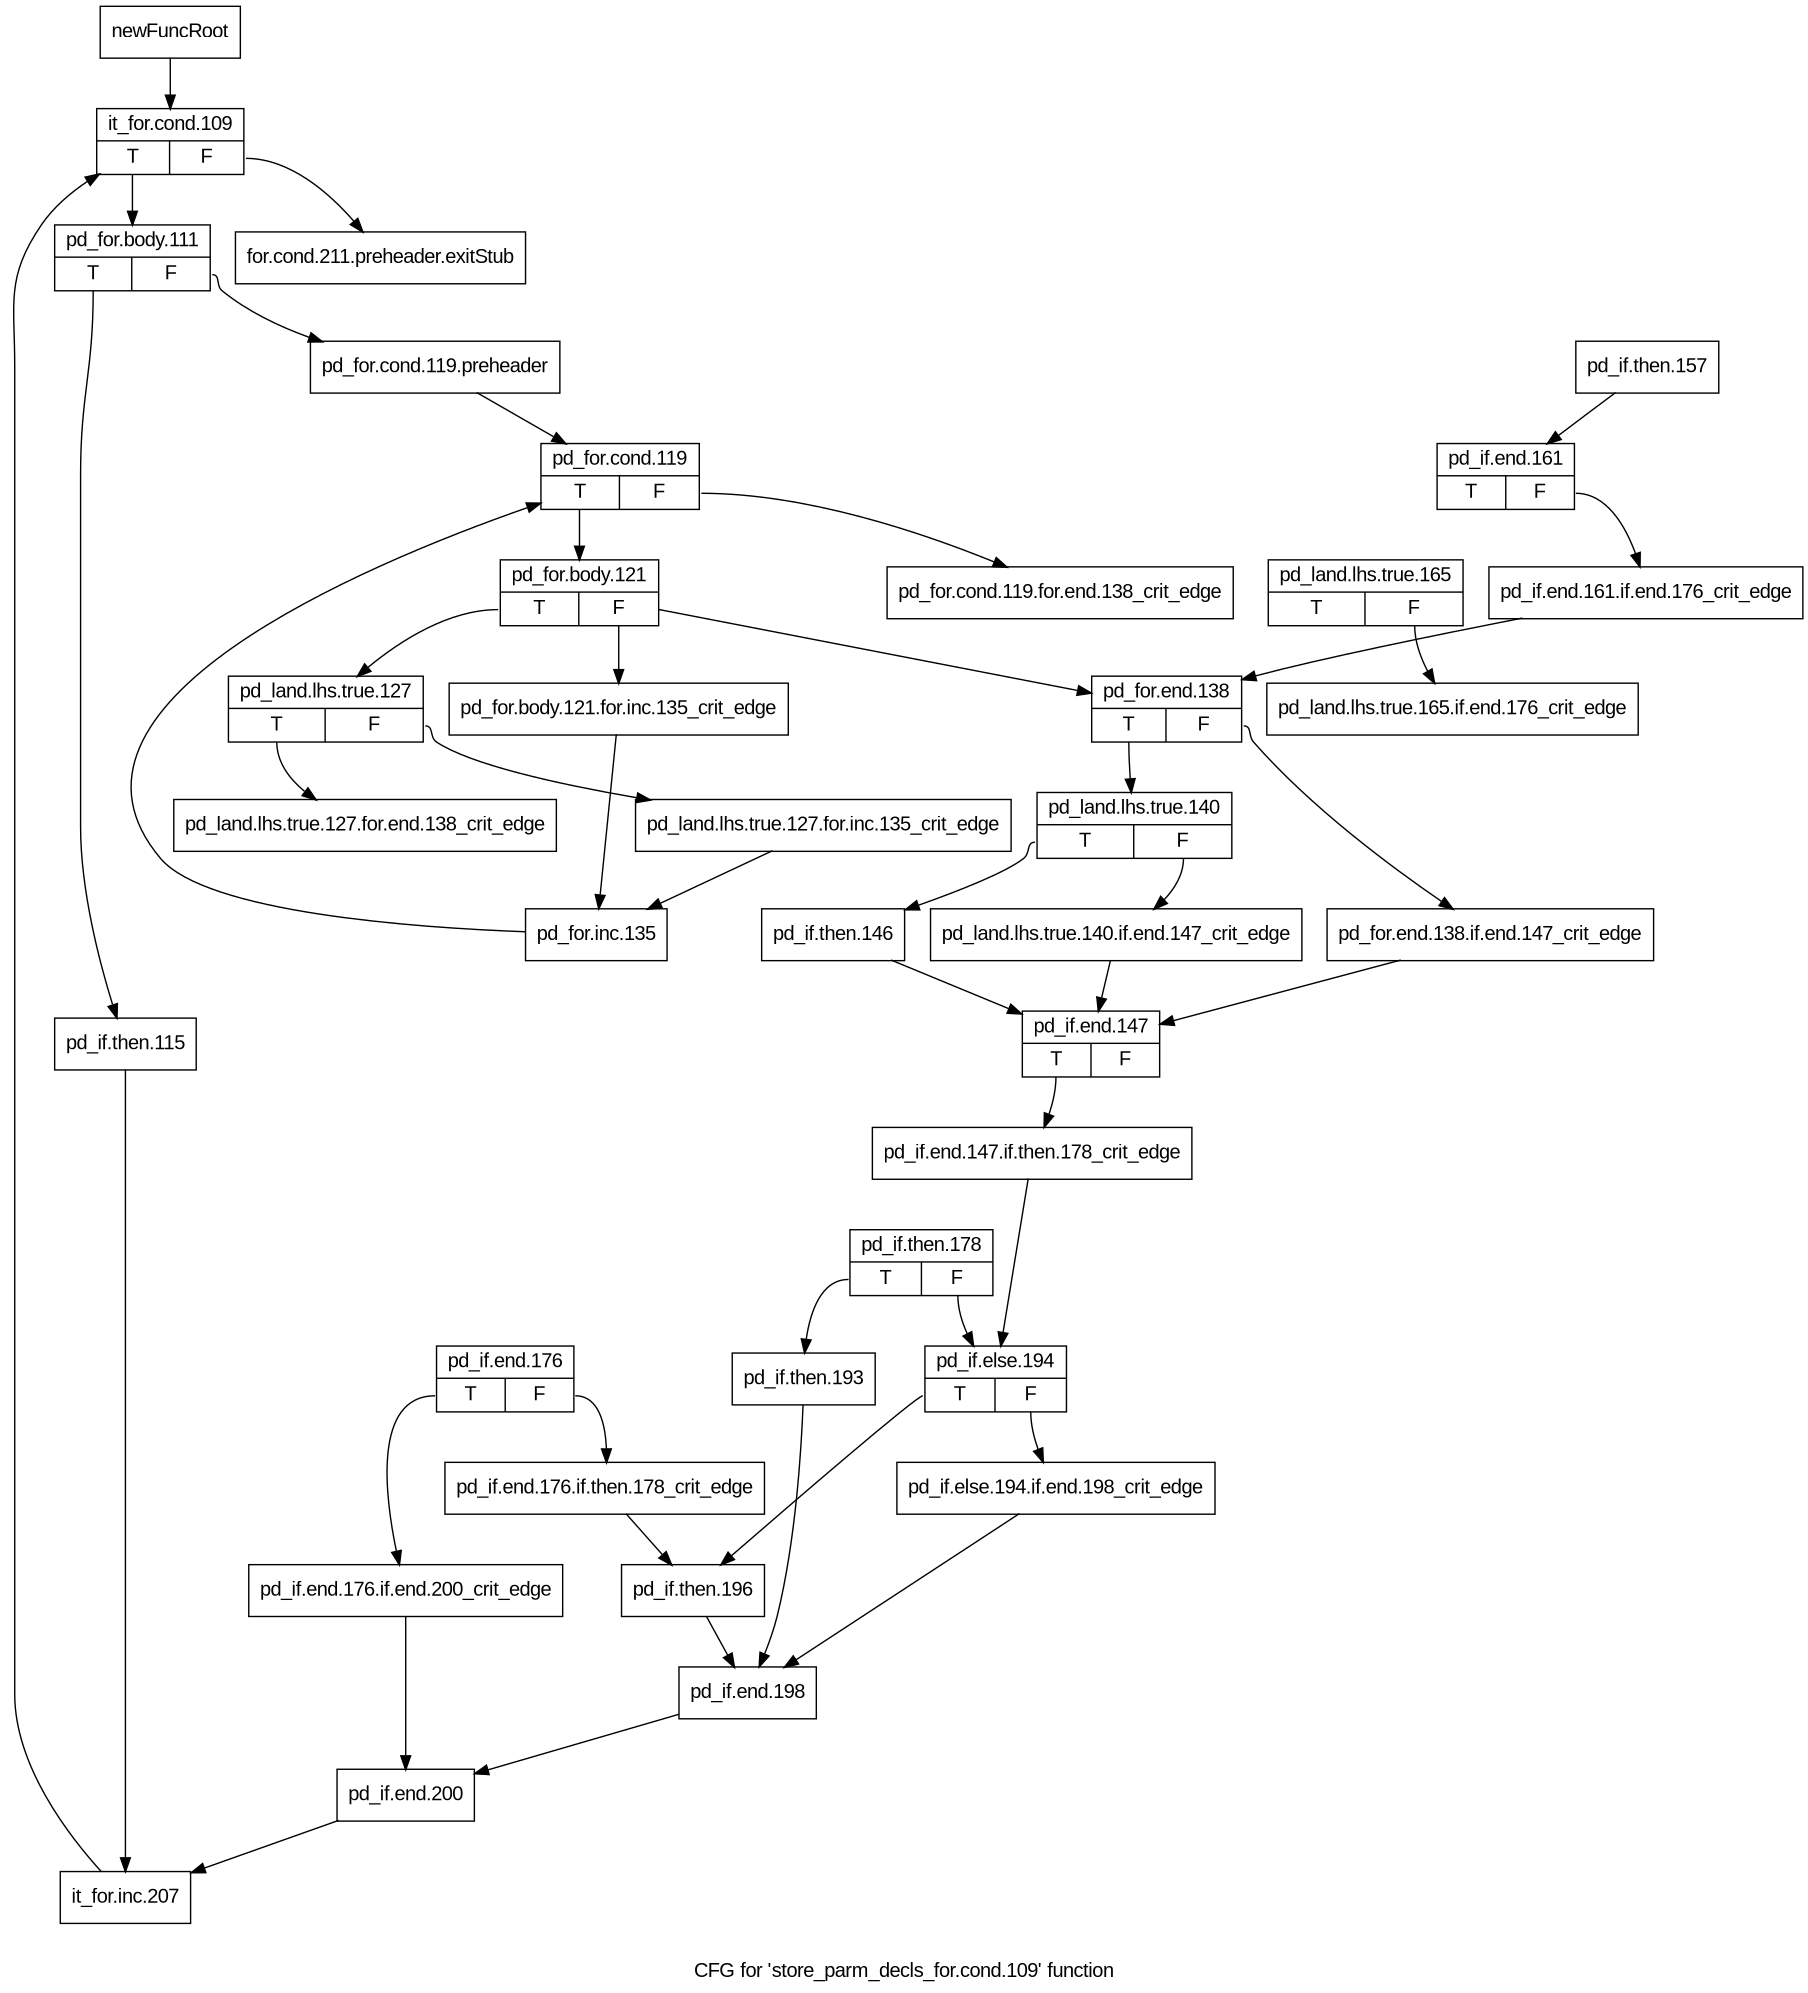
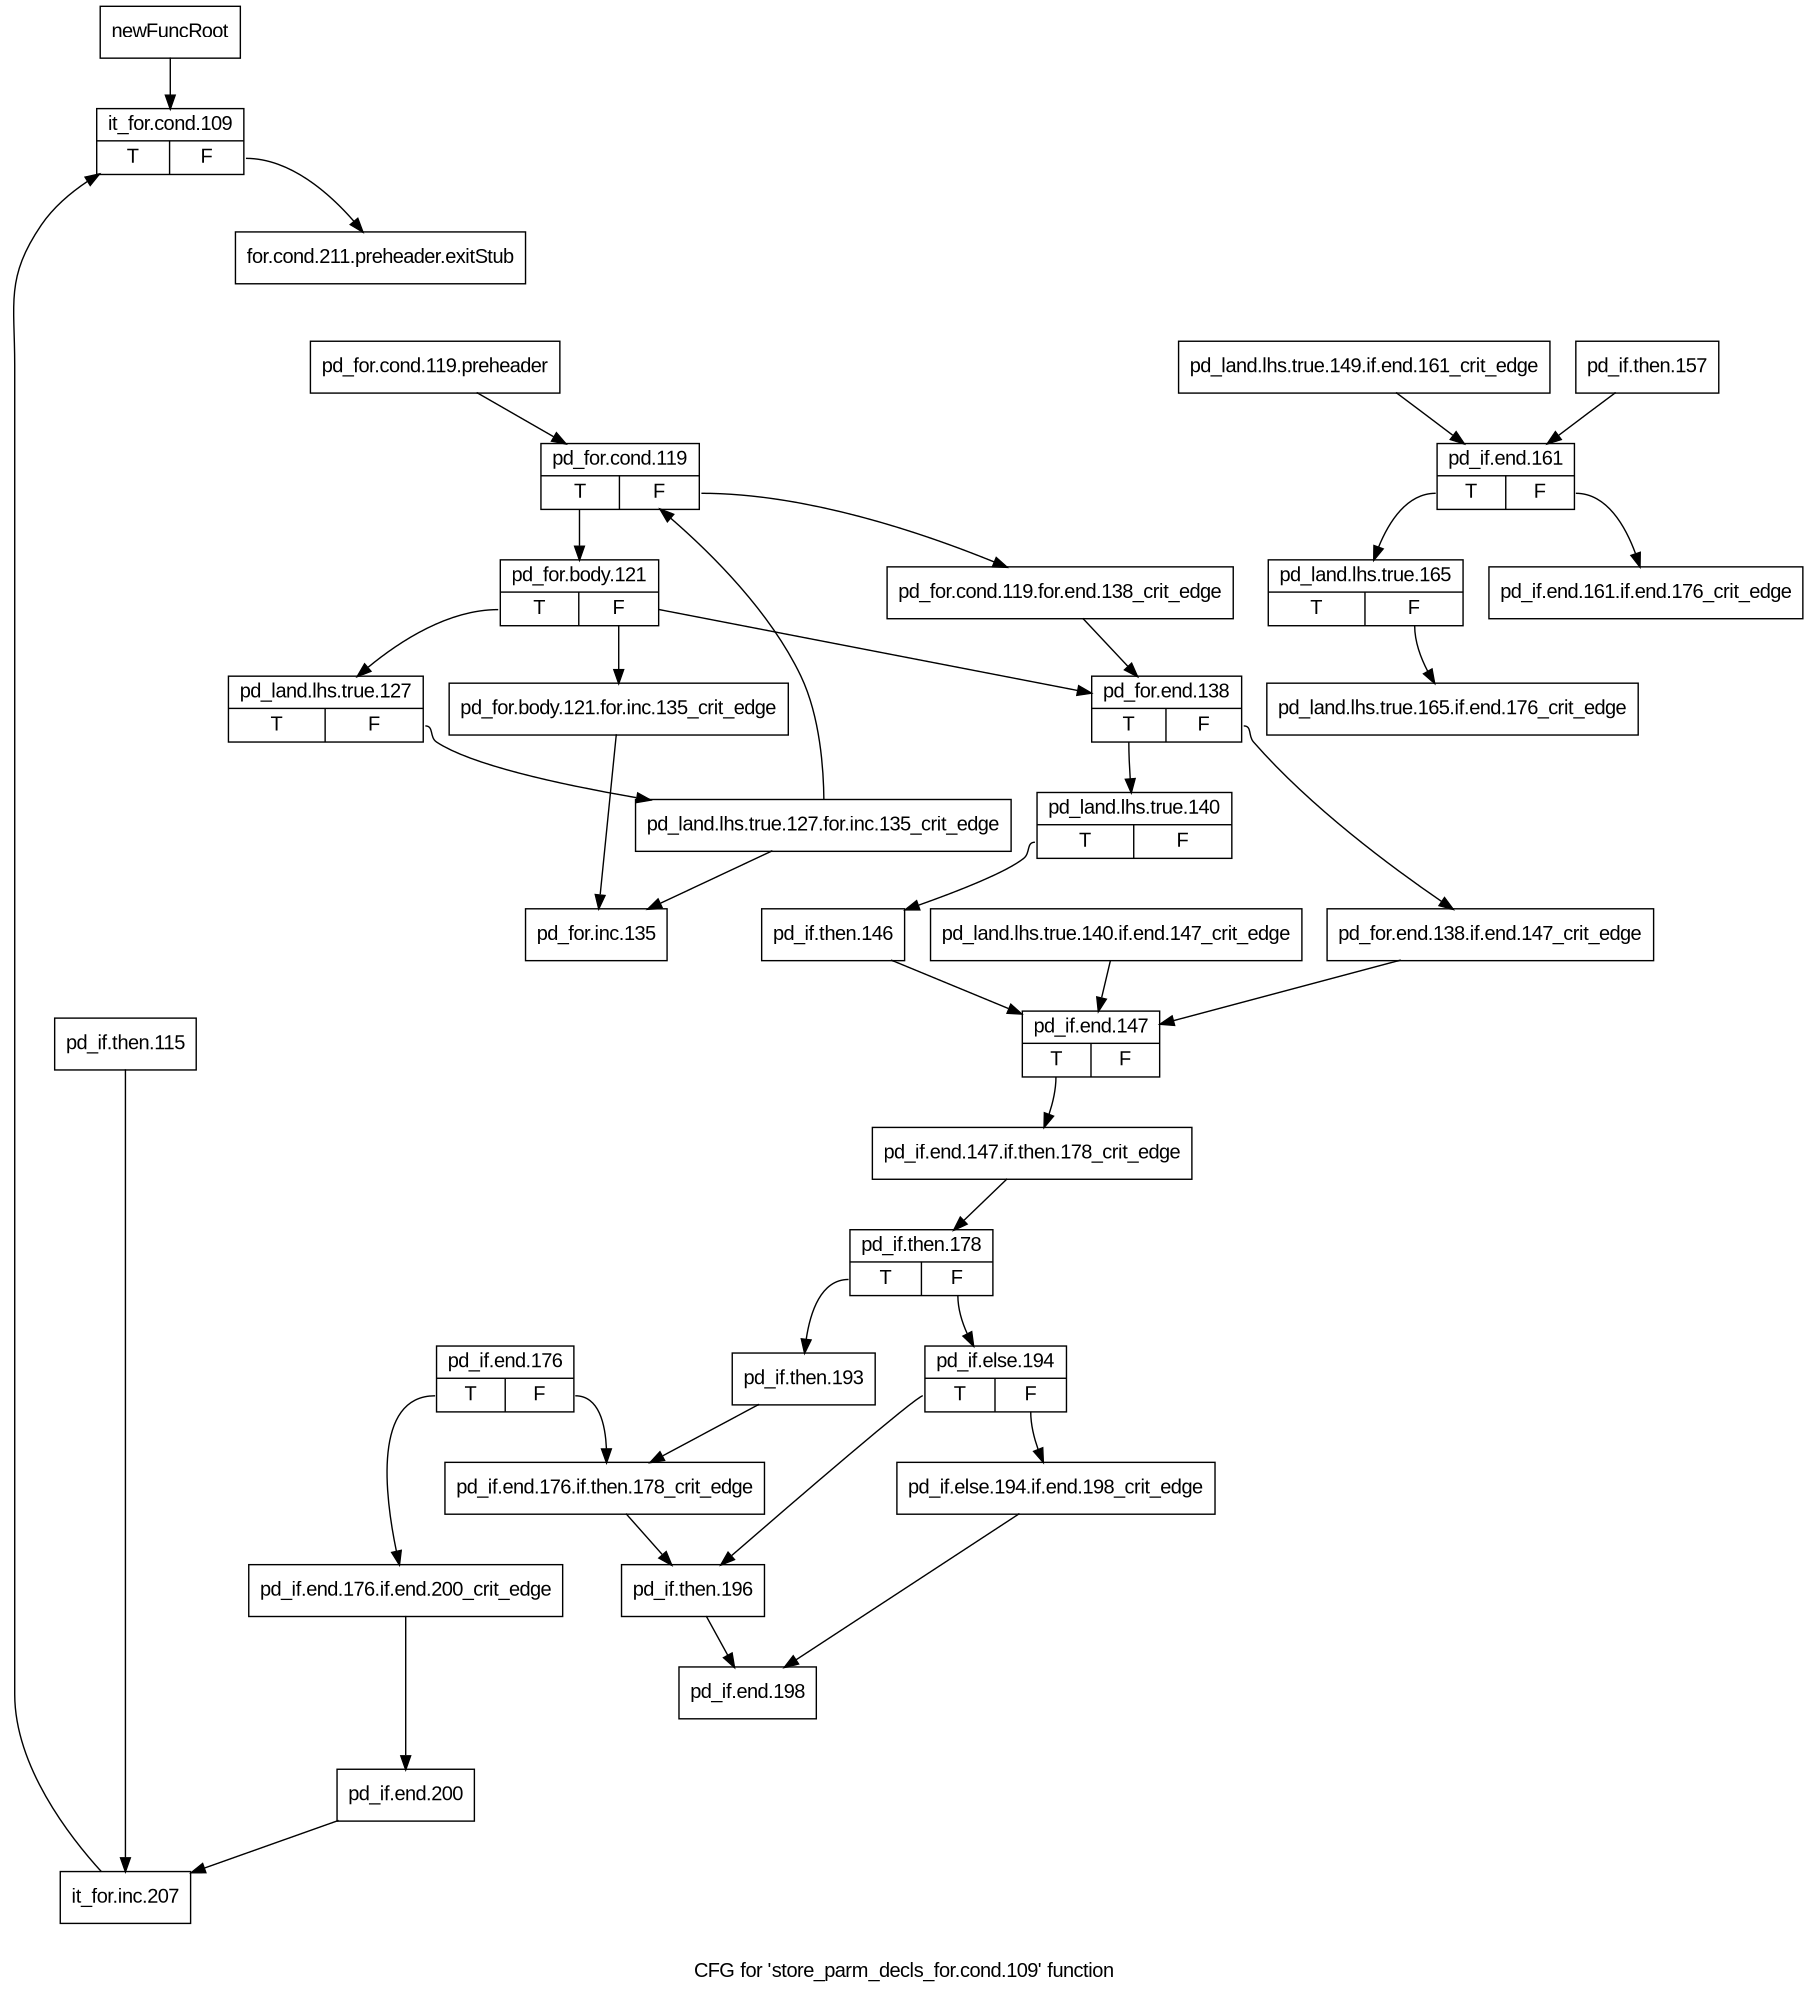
node "pd_for.body.111": removed
node "pd_land.lhs.true.149.if.end.161_crit_edge": added
edge "pd_if.end.161" -> "pd_land.lhs.true.165": added
edge "pd_if.end.161.if.end.176_crit_edge" -> "pd_for.end.138": now "pd_for.cond.119.for.end.138_crit_edge" -> "pd_for.end.138"
edge "pd_for.inc.135" -> "pd_for.cond.119": now "pd_land.lhs.true.127.for.inc.135_crit_edge" -> "pd_for.cond.119"
node "pd_land.lhs.true.127.for.end.138_crit_edge": removed
edge "pd_land.lhs.true.140" -> "pd_land.lhs.true.140.if.end.147_crit_edge": removed
edge "pd_if.end.147.if.then.178_crit_edge" -> "pd_if.else.194": now "pd_if.end.147.if.then.178_crit_edge" -> "pd_if.then.178"
edge "pd_if.then.193" -> "pd_if.end.198": now "pd_if.then.193" -> "pd_if.end.176.if.then.178_crit_edge"
edge "pd_if.end.198" -> "pd_if.end.200": removed
